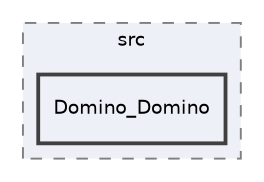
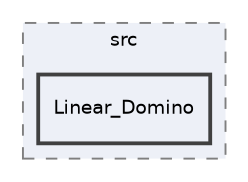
node "Domino_Domino": label "Domino_Domino" -> "Linear_Domino"
